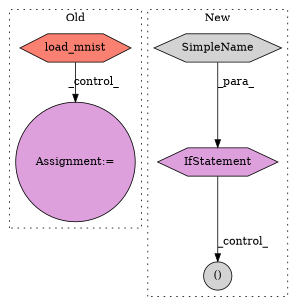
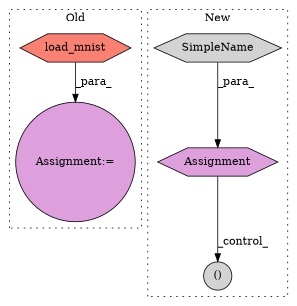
edge "load_mnist" -> "Assignment:=": label "_control_" -> "_para_"
node "IfStatement": label "IfStatement" -> "Assignment"
